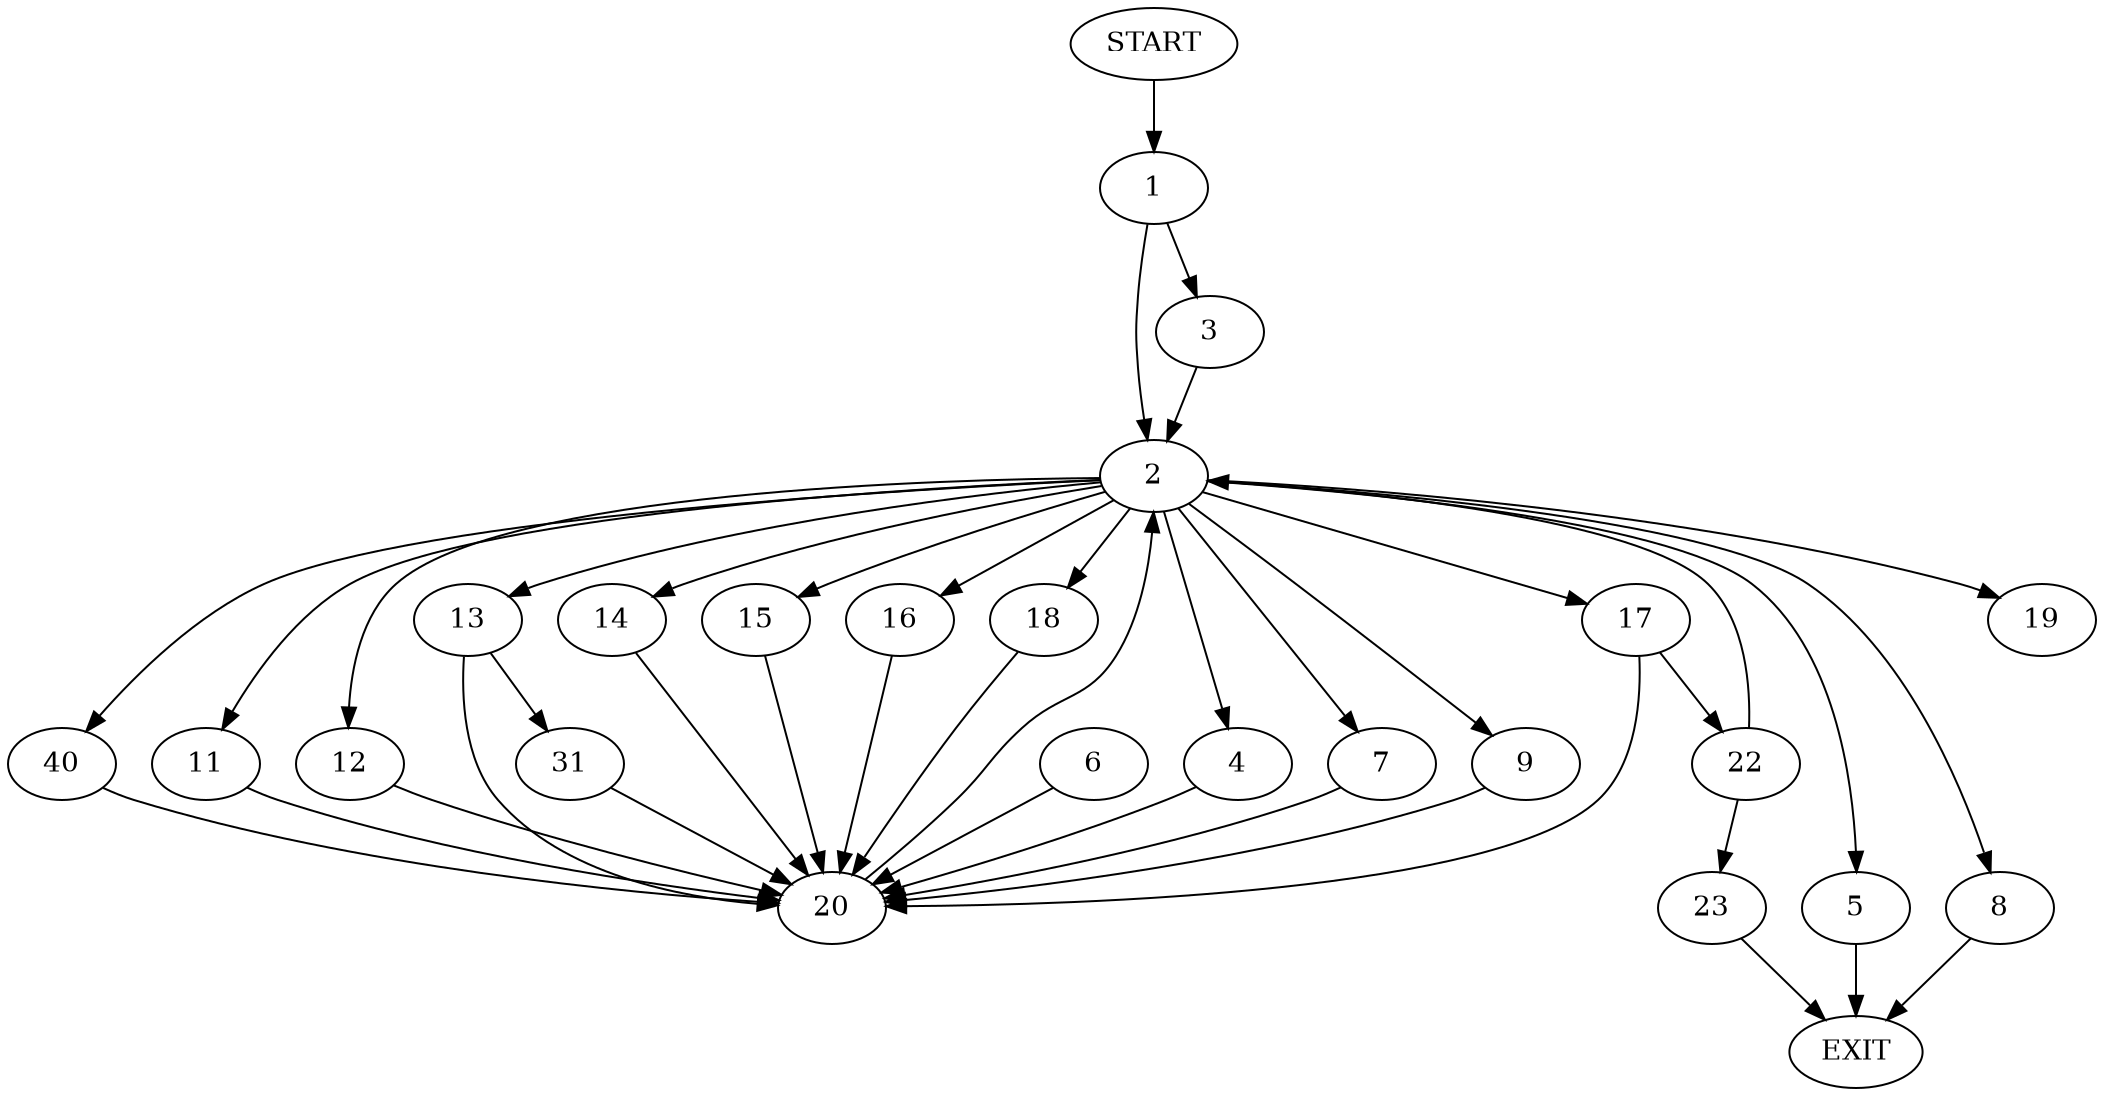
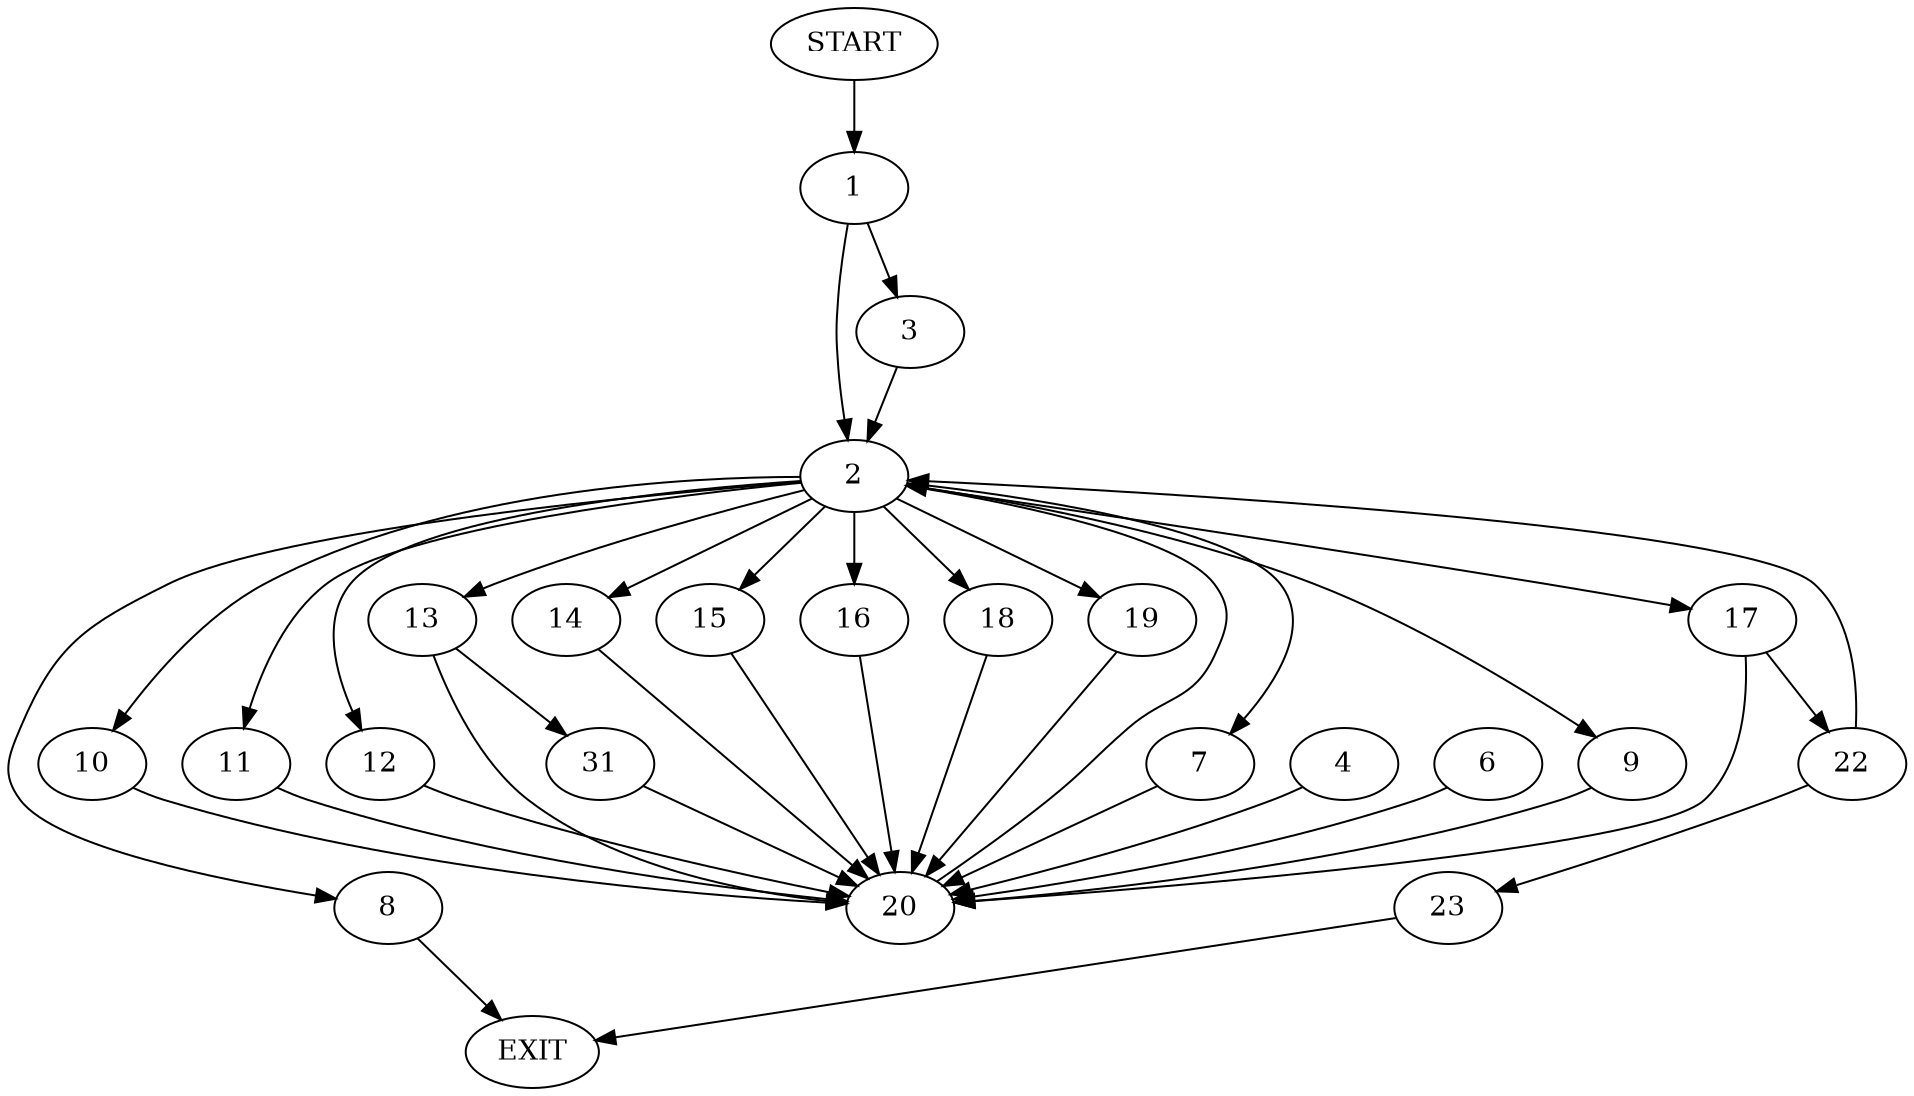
edge "2" -> "4": removed
edge "19" -> "20": added
node "40": label "40" -> "10"
node "5": removed
